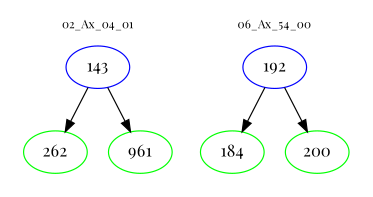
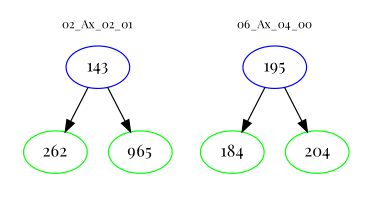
cluster "02_Ax_04_01": label "02_Ax_04_01" -> "02_Ax_02_01"
cluster "06_Ax_54_00": label "06_Ax_54_00" -> "06_Ax_04_00"
node "192": label "192" -> "195"
node "961": label "961" -> "965"
node "200": label "200" -> "204"
